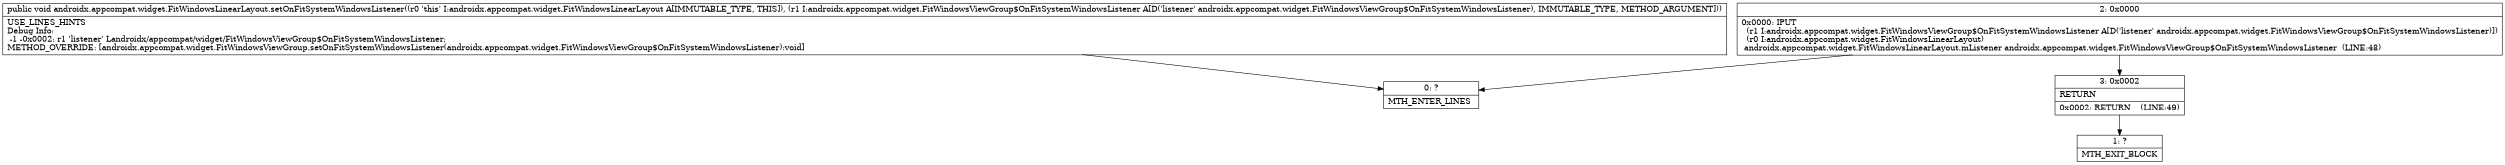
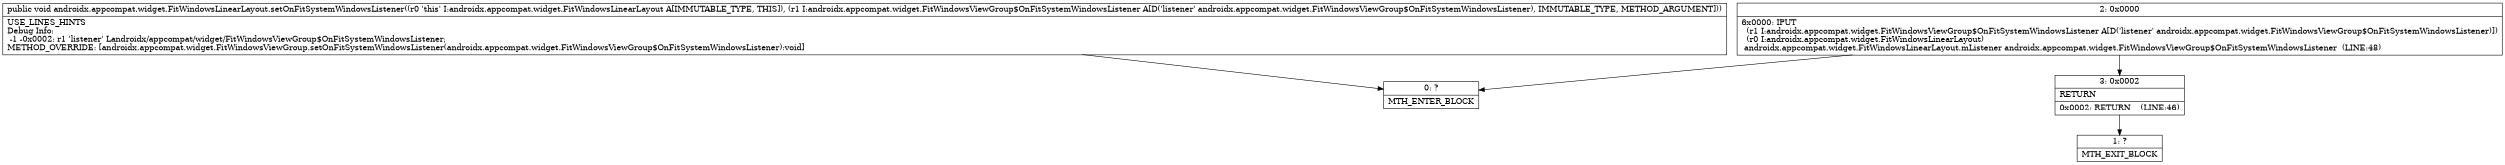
node "2: 0x0000": text "0x0000: IPUT" -> "6x0000: IPUT"
node "0: ?": text "MTH_ENTER_LINES" -> "MTH_ENTER_BLOCK"
node "3: 0x0002": text "0x0002: RETURN    (LINE:49)" -> "0x0002: RETURN    (LINE:46)"
